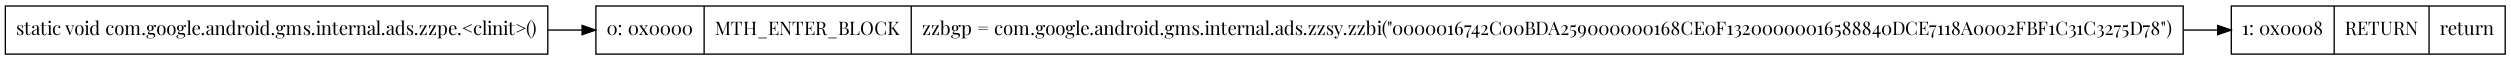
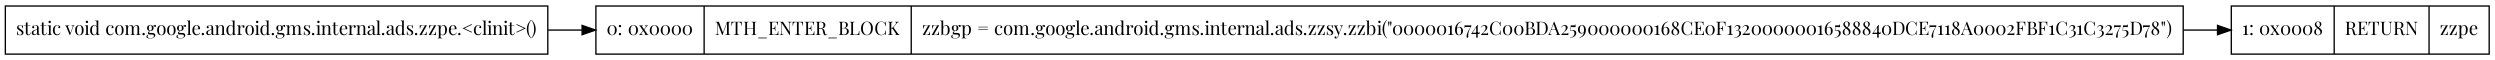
node "1: 0x0008": text "return" -> "zzpe"
